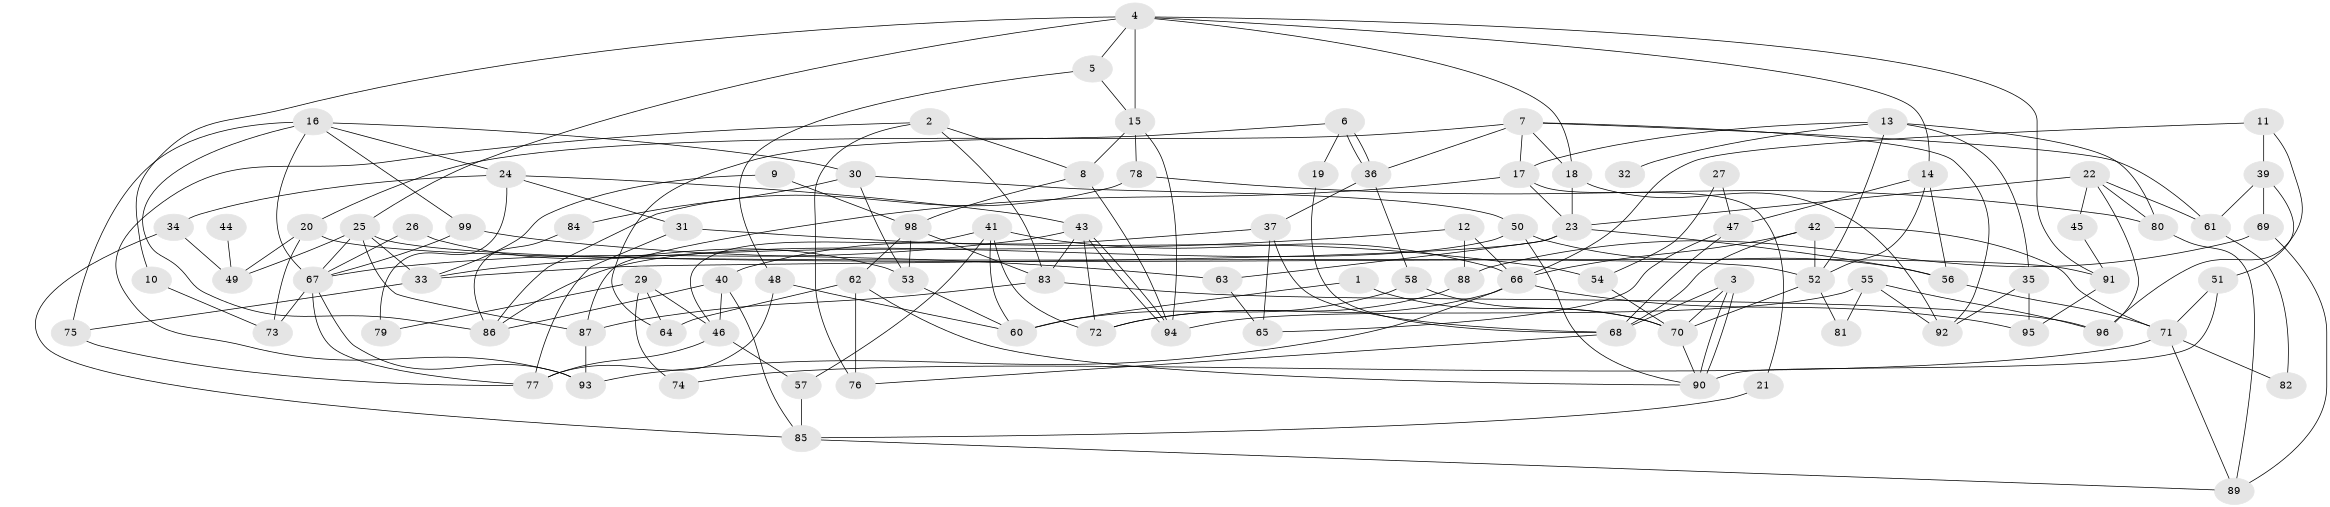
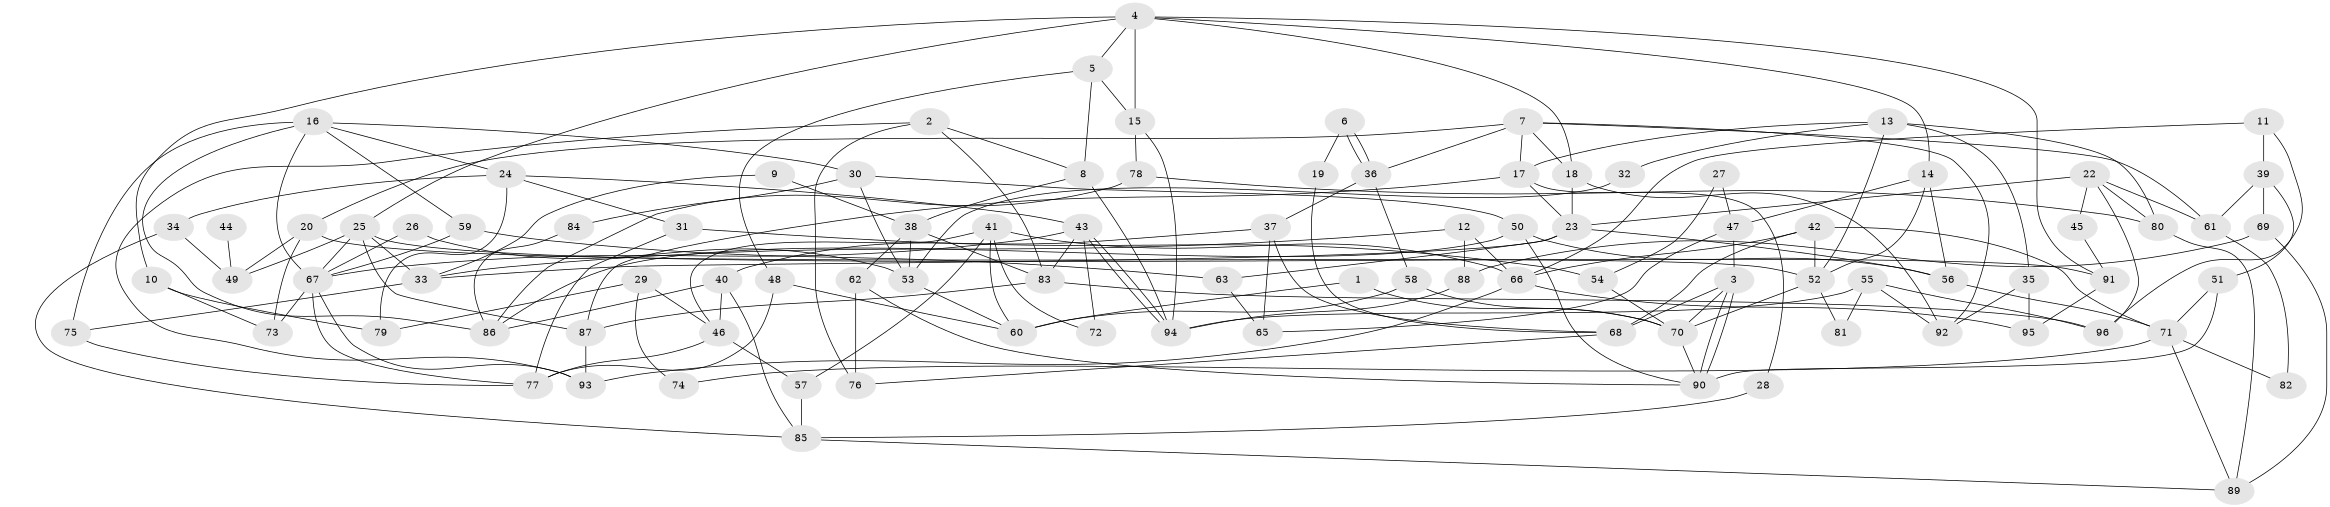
edge "15" -- "8": now "5" -- "8"
edge "32" -- "53": added
node "99": label "99" -> "59"
node "98": label "98" -> "38"
edge "47" -- "68": now "47" -- "3"
edge "10" -- "79": added
edge "88" -- "72": now "88" -- "94"
edge "66" -- "72": removed
node "64": removed
node "21": label "21" -> "28"
